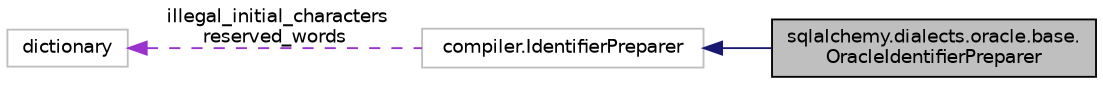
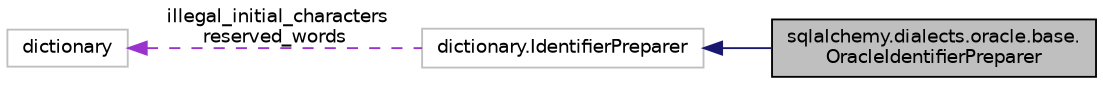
node "compiler.IdentifierPreparer": label "compiler.IdentifierPreparer" -> "dictionary.IdentifierPreparer"
